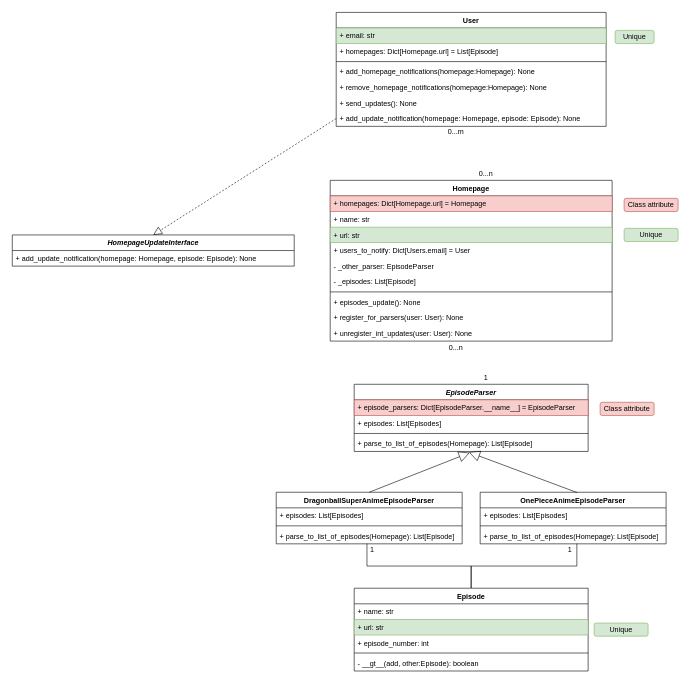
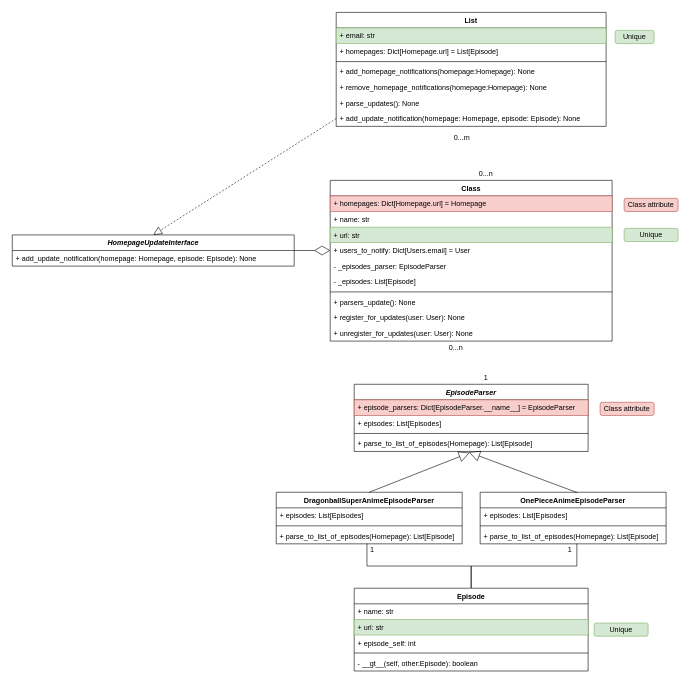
node "User": label "User" -> "List"
node "+ send_updates(): None": label "+ send_updates(): None" -> "+ parse_updates(): None"
node "0...m": moved (456, 132) -> (462, 138)
node "Homepage": label "Homepage" -> "Class"
edge "HomepageUpdateInterface" -> "+ users_to_notify: Dict[Users.email] = User": added
node "- _other_parser: EpisodeParser": label "- _other_parser: EpisodeParser" -> "- _episodes_parser: EpisodeParser"
node "+ episodes_update(): None": label "+ episodes_update(): None" -> "+ parsers_update(): None"
node "+ register_for_parsers(user: User): None": label "+ register_for_parsers(user: User): None" -> "+ register_for_updates(user: User): None"
node "+ unregister_int_updates(user: User): None": label "+ unregister_int_updates(user: User): None" -> "+ unregister_for_updates(user: User): None"
node "+ episode_number: int": label "+ episode_number: int" -> "+ episode_self: int"
node "- __gt__(add, other:Episode): boolean": label "- __gt__(add, other:Episode): boolean" -> "- __gt__(self, other:Episode): boolean"
